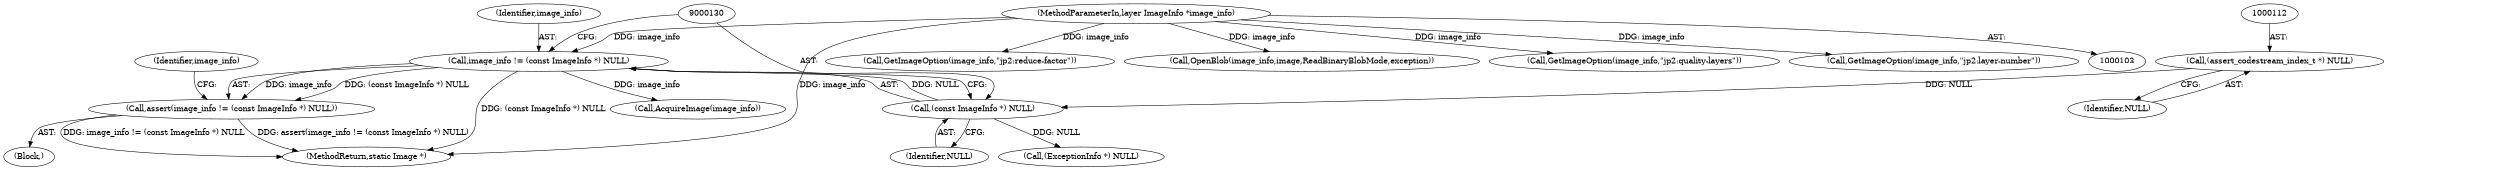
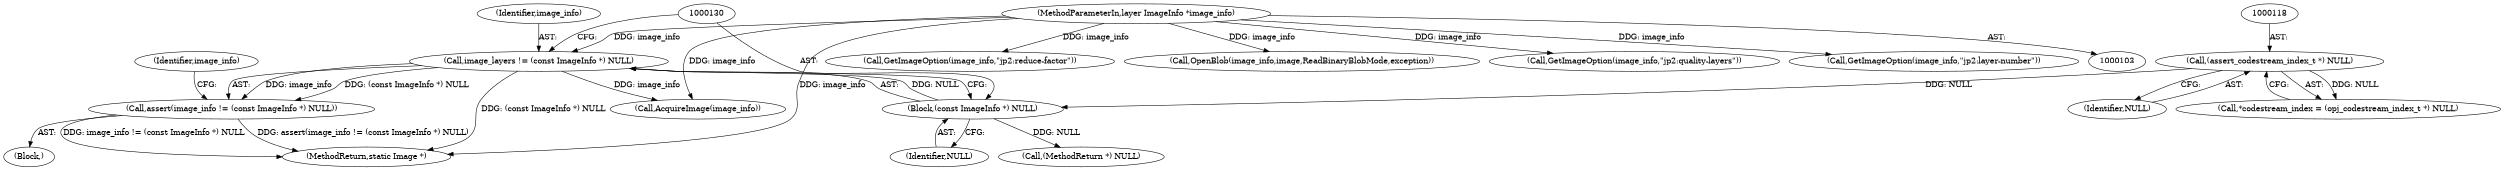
node "9000130": label "9000130" -> "1000130"
node "1000112": label "1000112" -> "1000118"
edge "(MethodParameterIn,layer ImageInfo *image_info)" -> "(Call,AcquireImage(image_info))": added, label "DDG: image_info"
node "(Call,image_info != (const ImageInfo *) NULL)": label "(Call,image_info != (const ImageInfo *) NULL)" -> "(Call,image_layers != (const ImageInfo *) NULL)"
node "(Call,(const ImageInfo *) NULL)": label "(Call,(const ImageInfo *) NULL)" -> "(Block,(const ImageInfo *) NULL)"
node "(Call,*codestream_index = (opj_codestream_index_t *) NULL)": added
node "(Call,(ExceptionInfo *) NULL)": label "(Call,(ExceptionInfo *) NULL)" -> "(Call,(MethodReturn *) NULL)"
